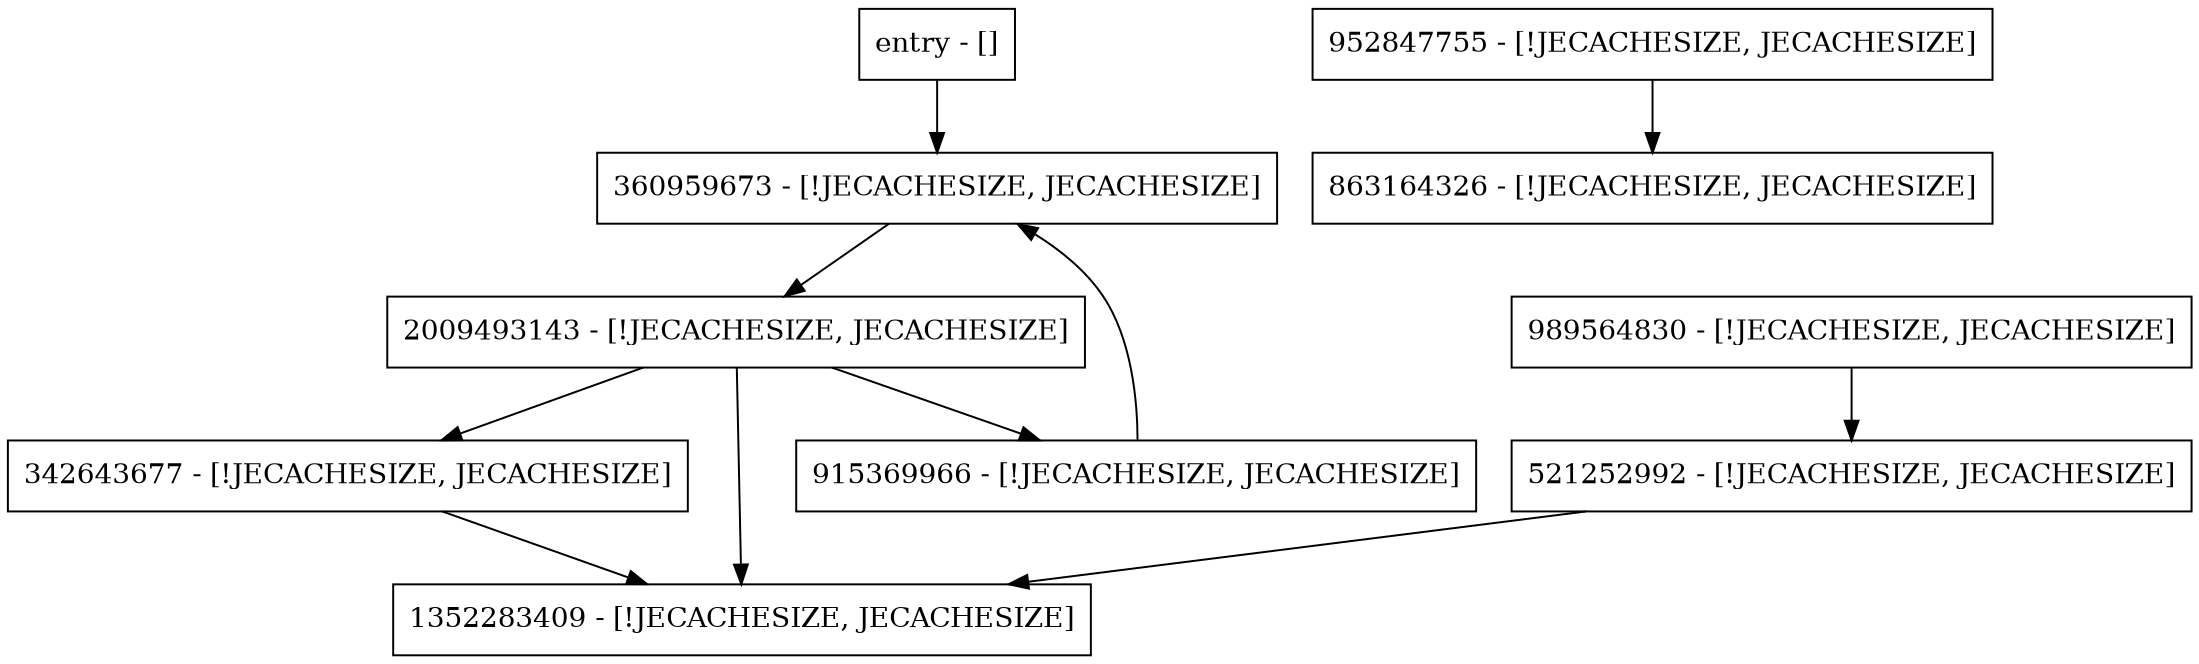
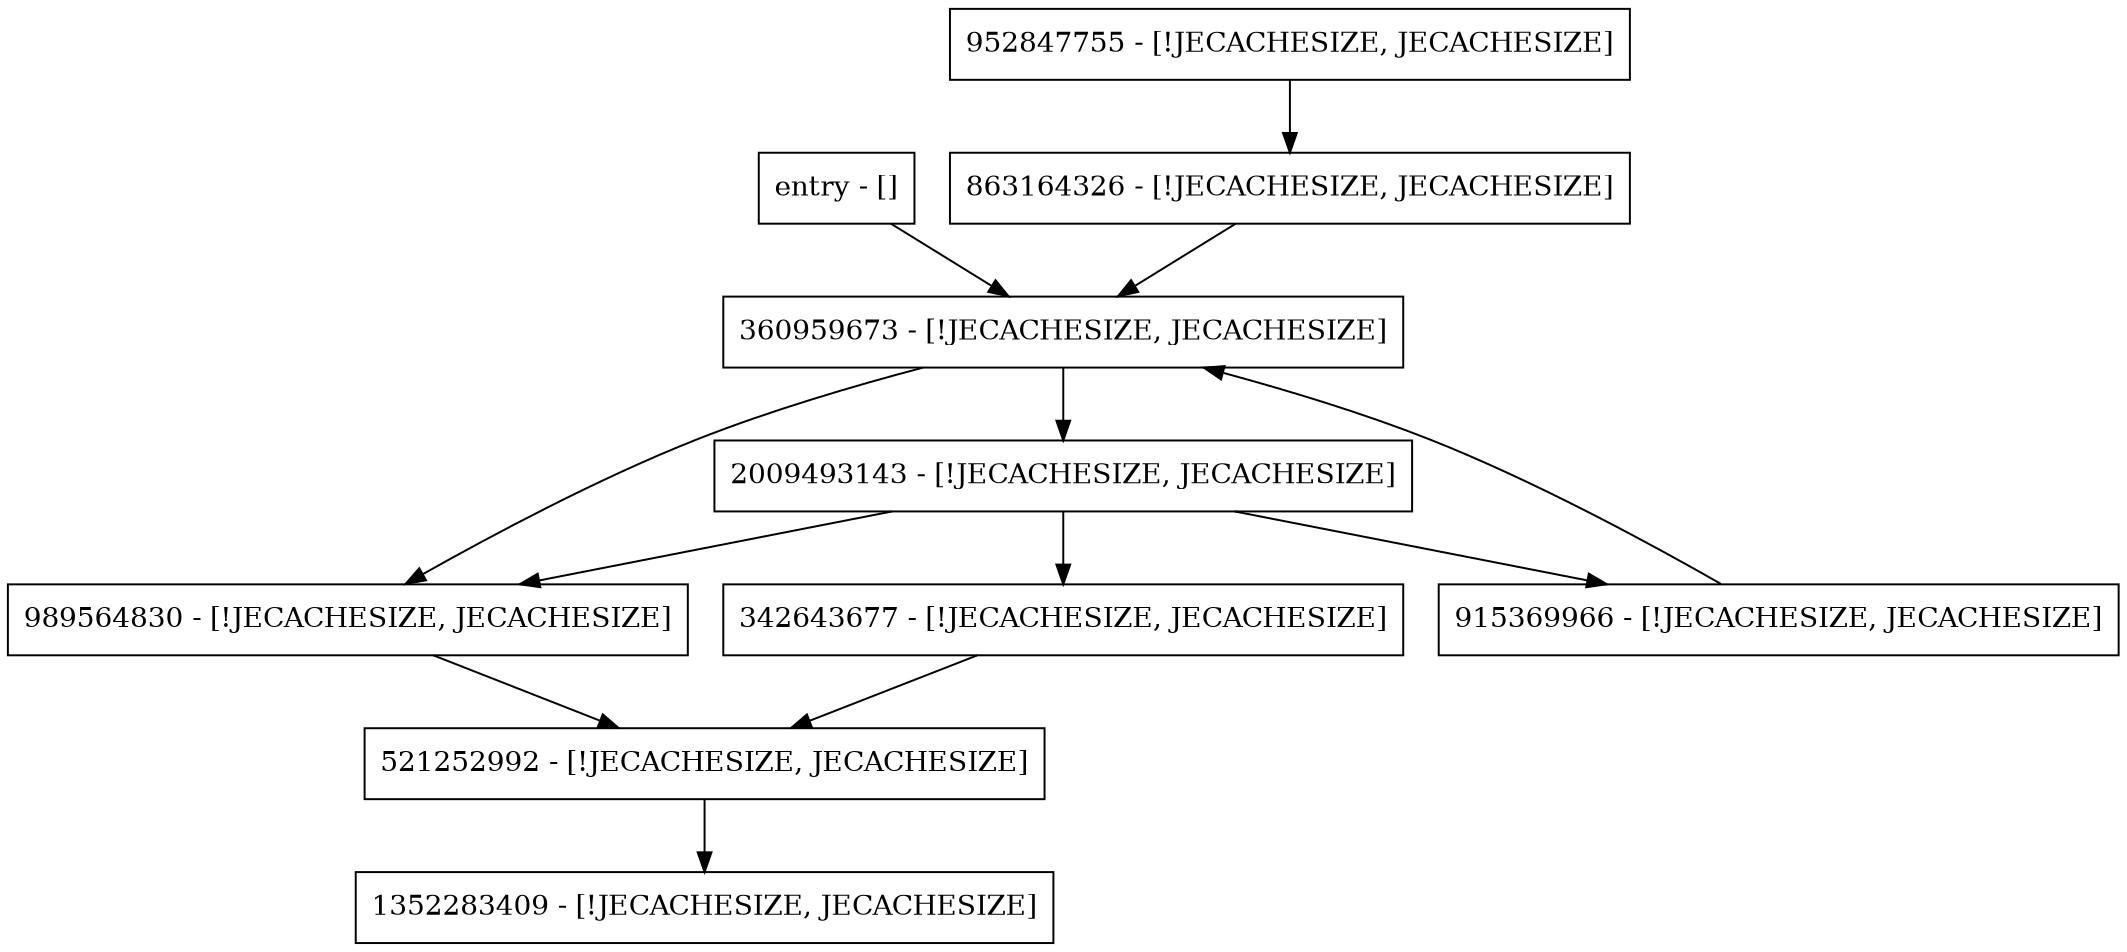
edge "863164326 - [!JECACHESIZE, JECACHESIZE]" -> "360959673 - [!JECACHESIZE, JECACHESIZE]": added
edge "360959673 - [!JECACHESIZE, JECACHESIZE]" -> "989564830 - [!JECACHESIZE, JECACHESIZE]": added
edge "2009493143 - [!JECACHESIZE, JECACHESIZE]" -> "1352283409 - [!JECACHESIZE, JECACHESIZE]": now "2009493143 - [!JECACHESIZE, JECACHESIZE]" -> "989564830 - [!JECACHESIZE, JECACHESIZE]"
edge "342643677 - [!JECACHESIZE, JECACHESIZE]" -> "1352283409 - [!JECACHESIZE, JECACHESIZE]": now "342643677 - [!JECACHESIZE, JECACHESIZE]" -> "521252992 - [!JECACHESIZE, JECACHESIZE]"
